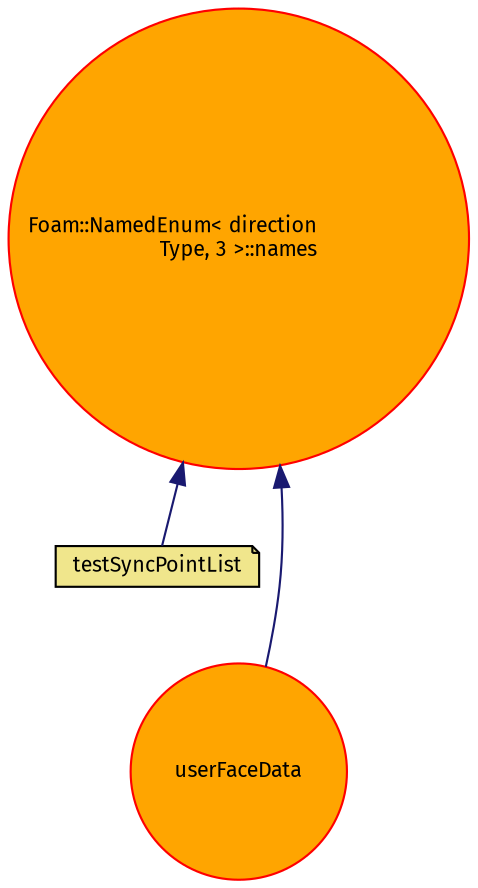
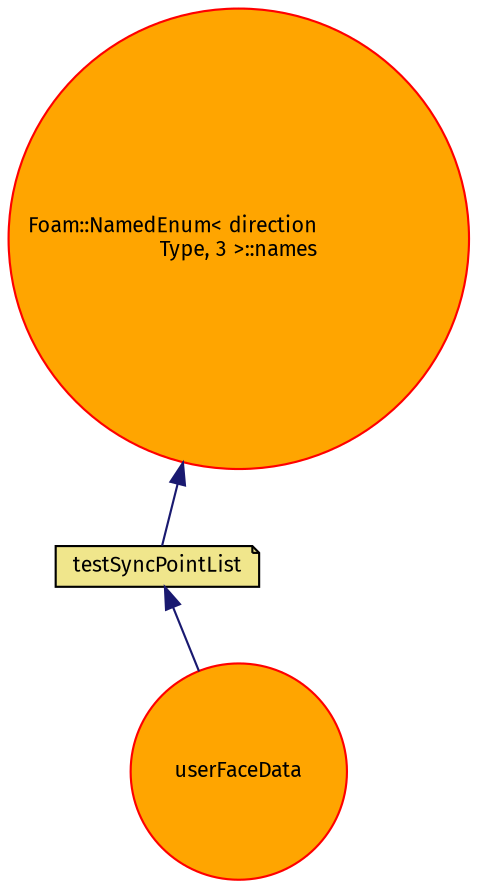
edge "userFaceData" -> "Foam::NamedEnum< direction Type, 3 >::names": now "userFaceData" -> "testSyncPointList"
